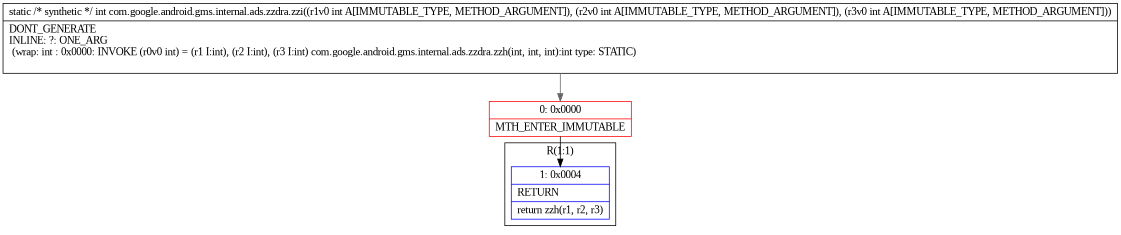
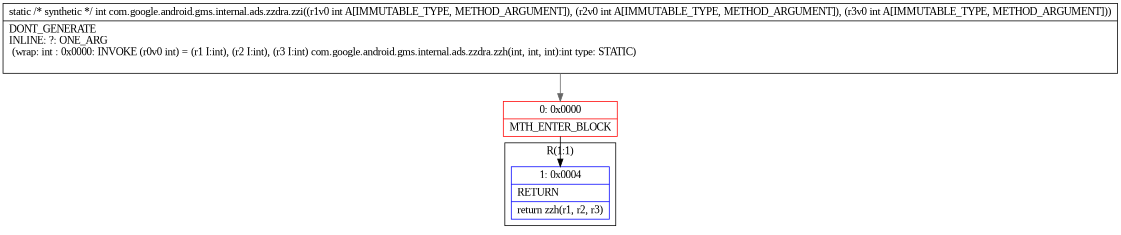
node "0: 0x0000": text "MTH_ENTER_IMMUTABLE" -> "MTH_ENTER_BLOCK"
